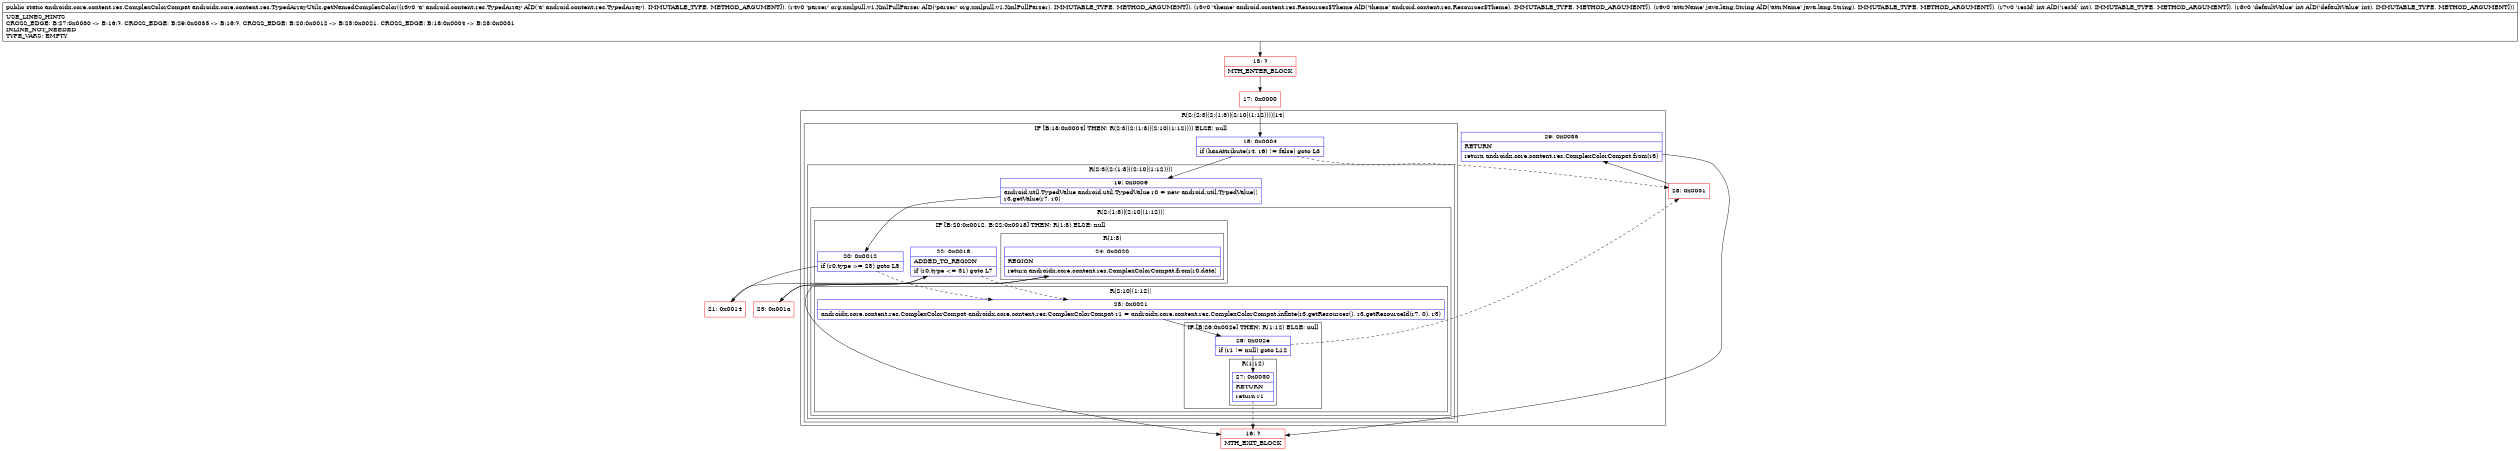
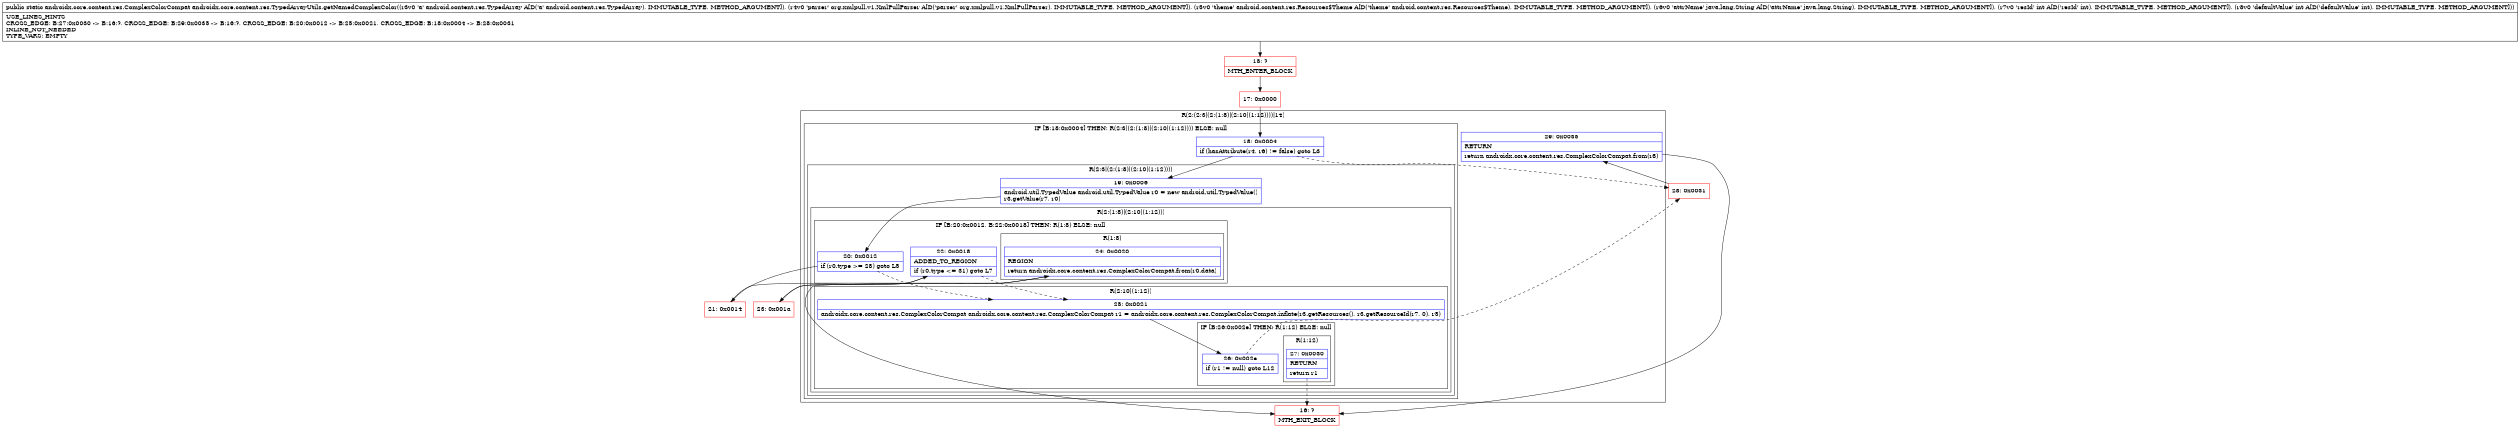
edge "26: 0x002e" -> "27: 0x0030": removed
